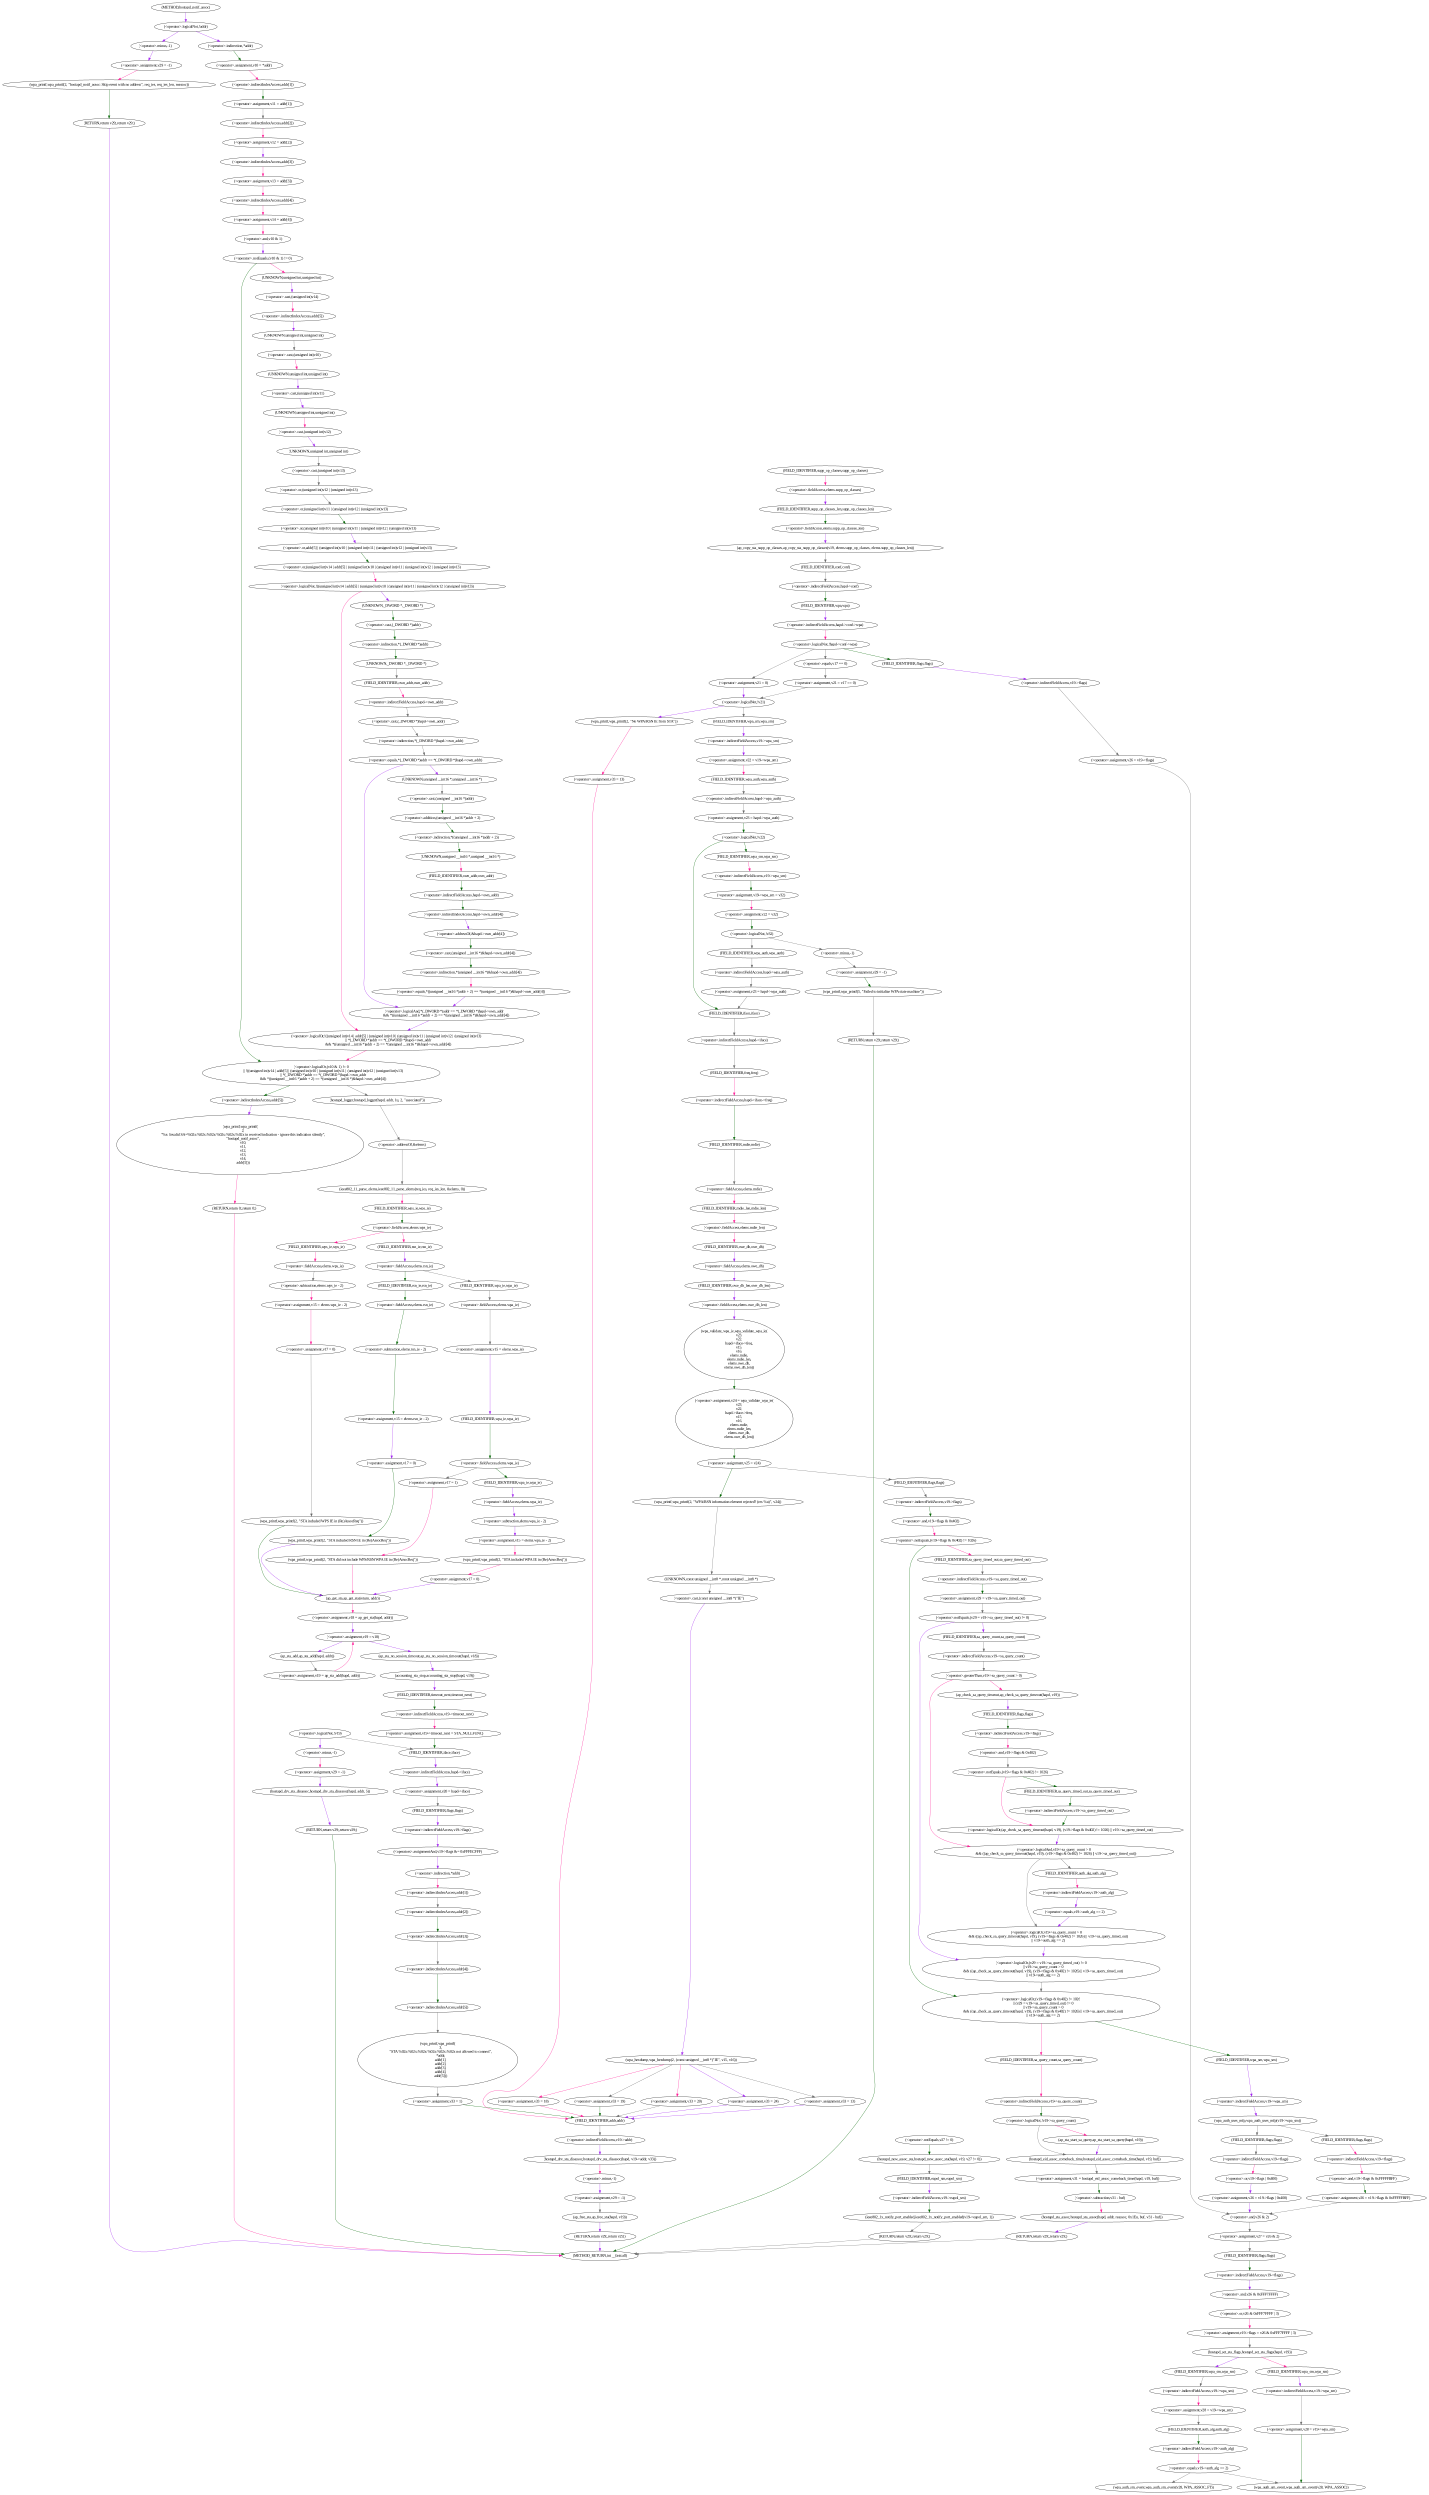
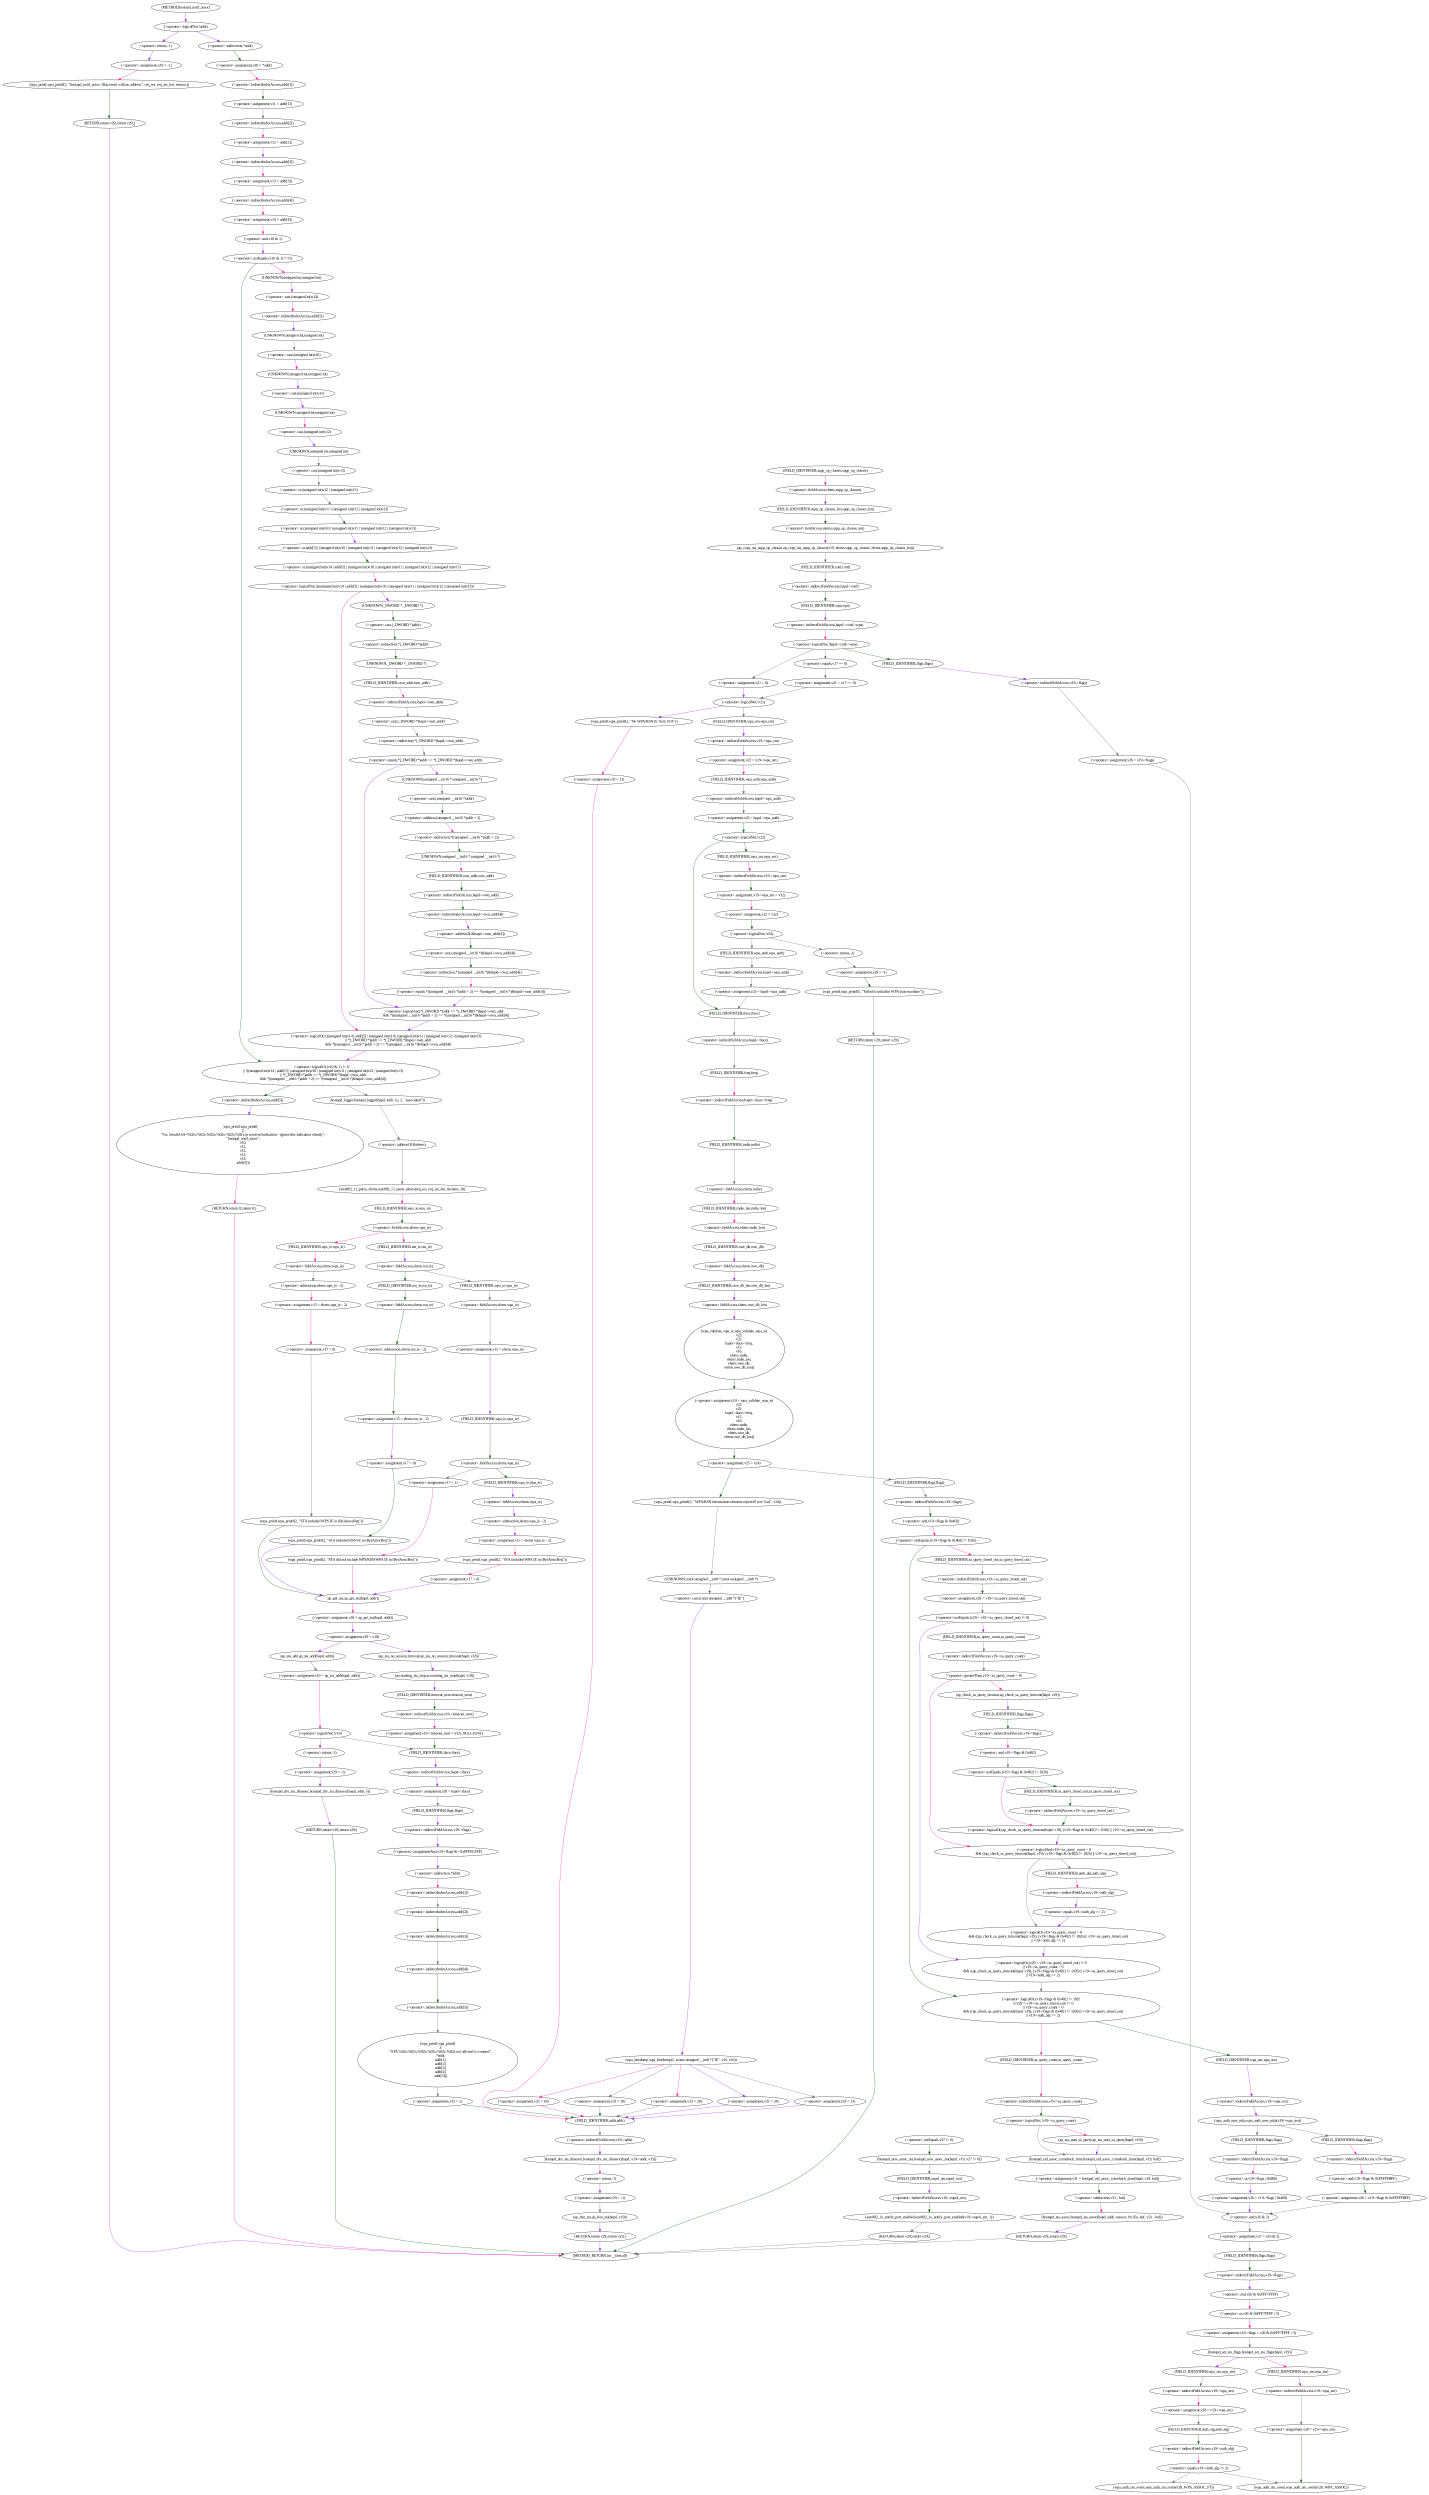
edge "(<operator>.addition,(unsigned __int16 *)addr + 2)" -> "(<operator>.indirection,*((unsigned __int16 *)addr + 2))": color darkgreen -> deeppink
node "(ap_get_sta,ap_get_sta(return, addr))": label "(ap_get_sta,ap_get_sta(return, addr))" -> "(ap_get_sta,ap_get_sta(hapd, addr))"
edge "(<operator>.assignment,v19 = ap_sta_add(hapd, addr))" -> "(<operator>.assignment,v19 = v18)": now "(<operator>.assignment,v19 = ap_sta_add(hapd, addr))" -> "(<operator>.logicalNot,!v19)"
